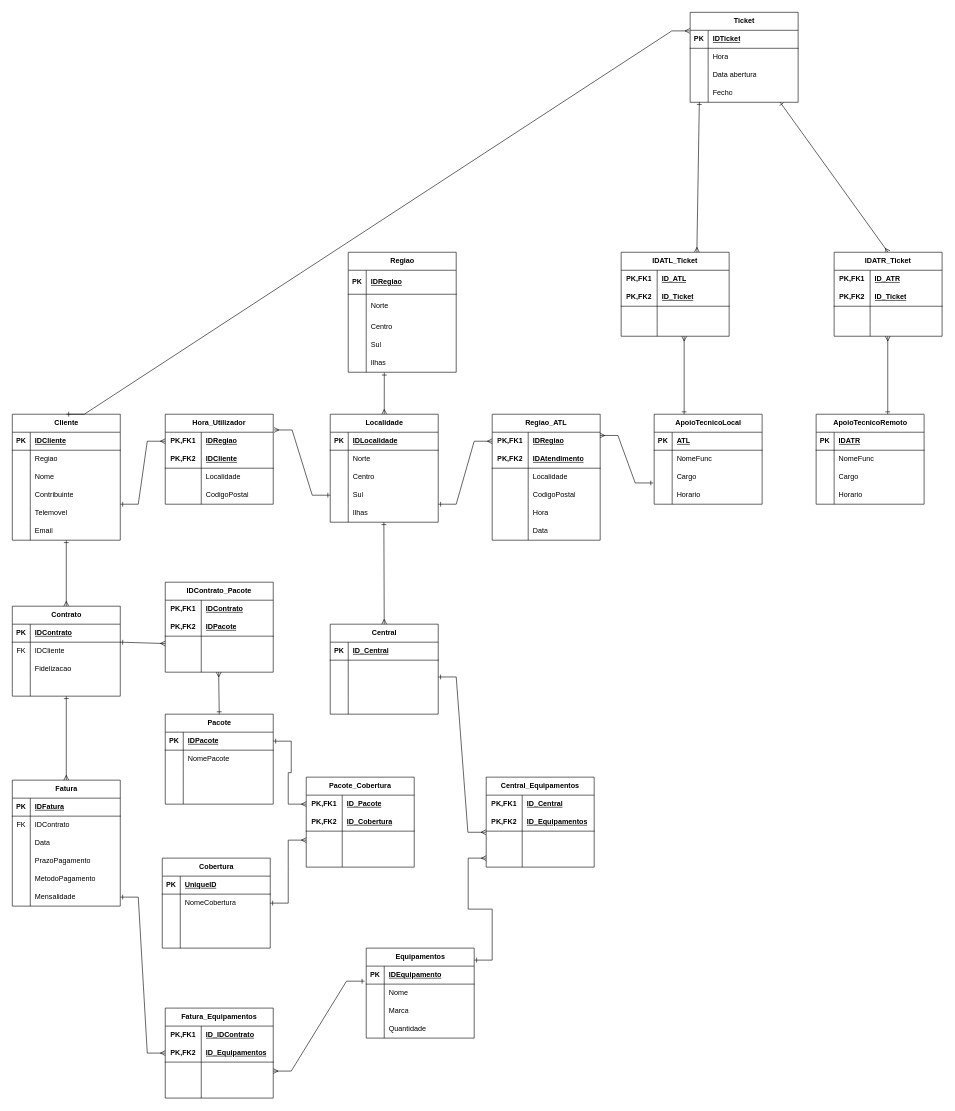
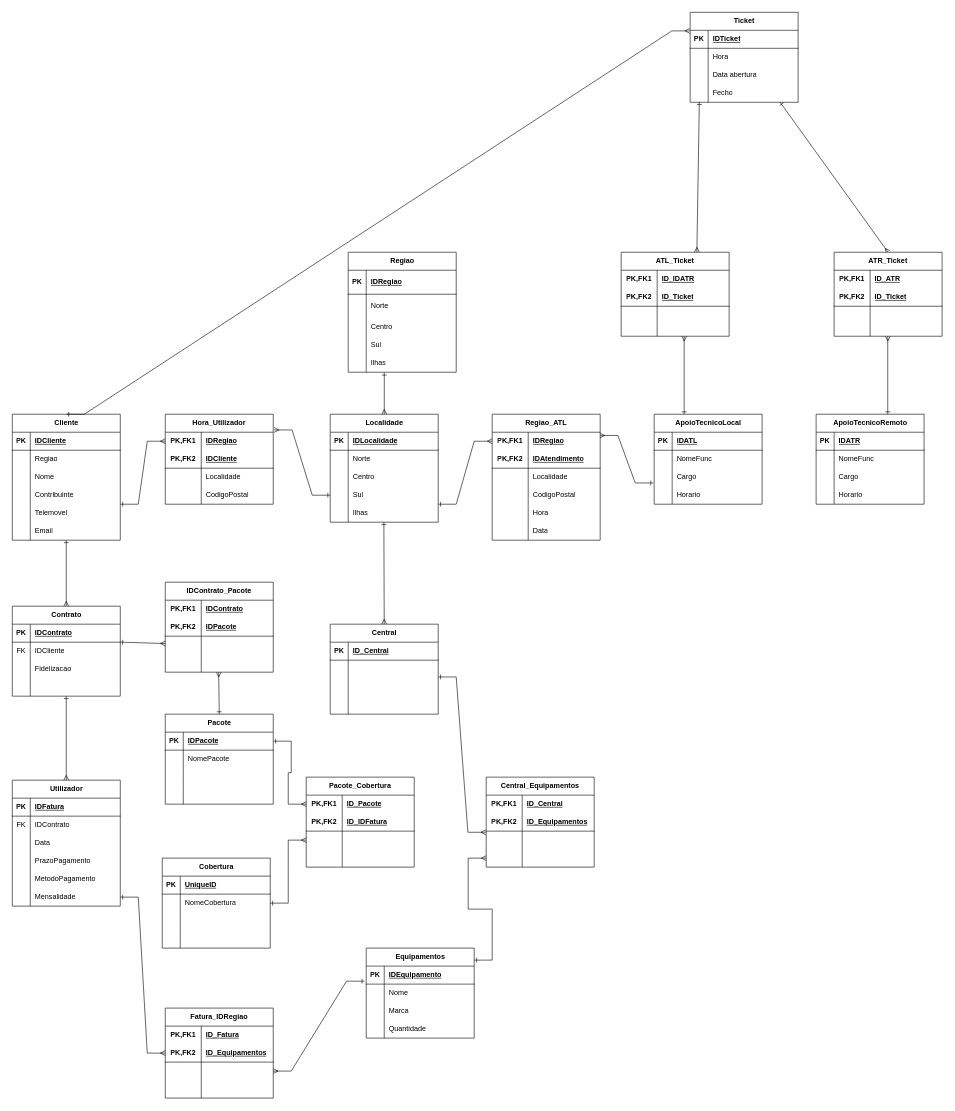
node "IDATL_Ticket": label "IDATL_Ticket" -> "ATL_Ticket"
node "IDATR_Ticket": label "IDATR_Ticket" -> "ATR_Ticket"
node "ID_ATL": label "ID_ATL" -> "ID_IDATR"
node "ATL": label "ATL" -> "IDATL"
node "Fatura": label "Fatura" -> "Utilizador"
node "ID_Cobertura": label "ID_Cobertura" -> "ID_IDFatura"
node "Fatura_Equipamentos": label "Fatura_Equipamentos" -> "Fatura_IDRegiao"
node "ID_IDContrato": label "ID_IDContrato" -> "ID_Fatura"
